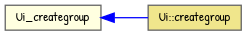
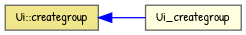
edge "Ui::creategroup" -> "Ui_creategroup": reversed
